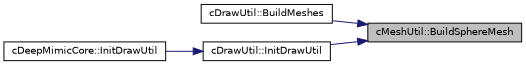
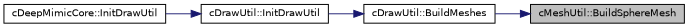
edge "cDrawUtil::InitDrawUtil" -> "cMeshUtil::BuildSphereMesh": now "cDrawUtil::InitDrawUtil" -> "cDrawUtil::BuildMeshes"
